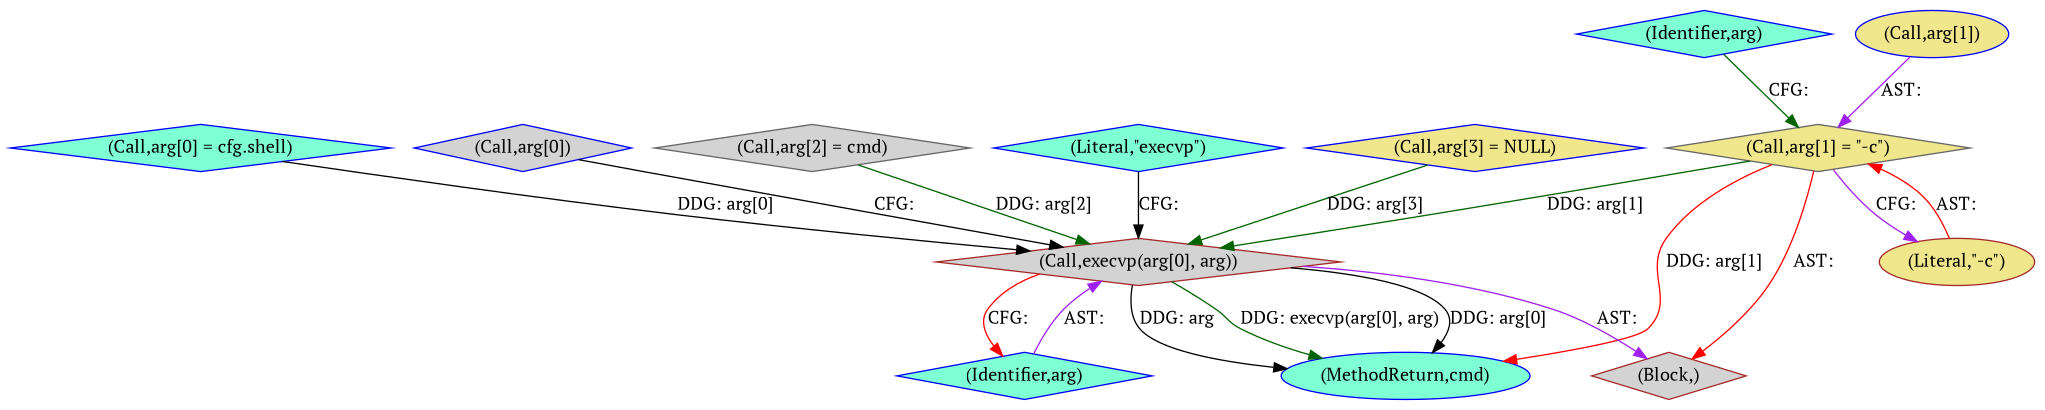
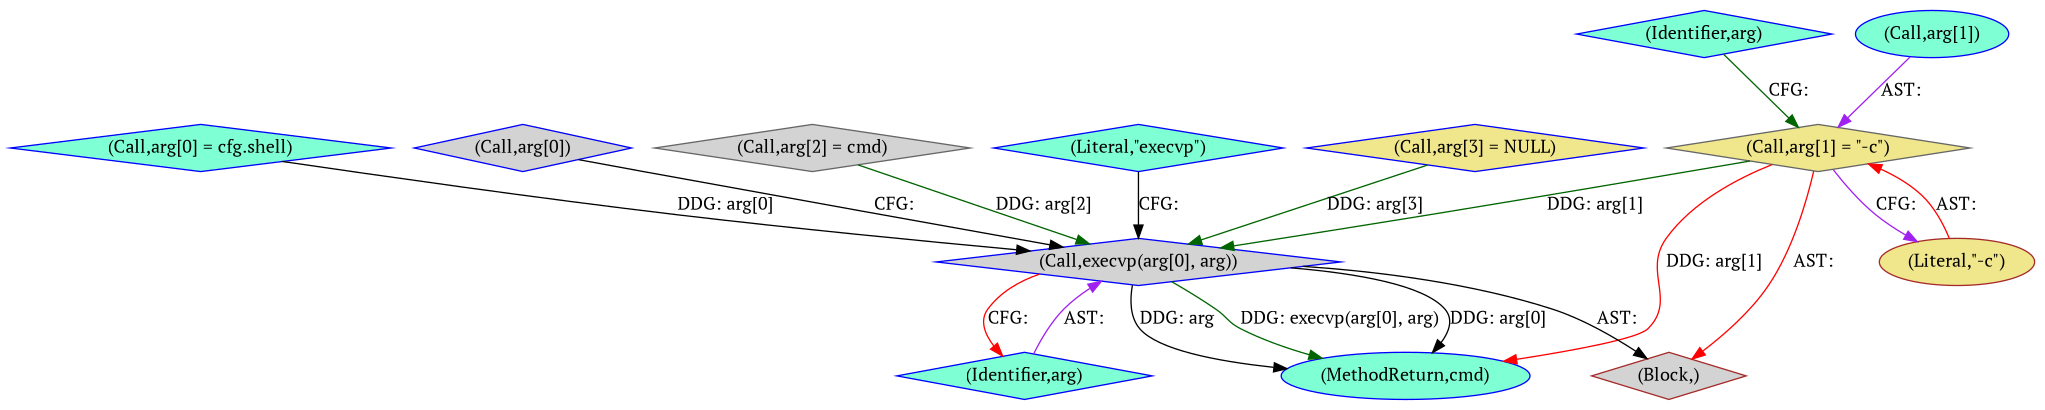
node "(Call,arg[1])": fillcolor khaki -> aquamarine
node "(Call,execvp(arg[0], arg))": color brown -> blue
edge "(Call,execvp(arg[0], arg))" -> "(Block,)": color purple -> black
